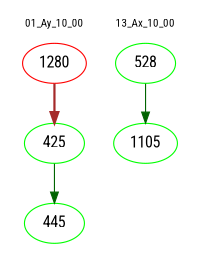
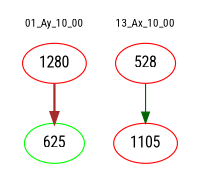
node "528": color green -> red
node "425": label "425" -> "625"
node "1105": color green -> red
node "445": removed
